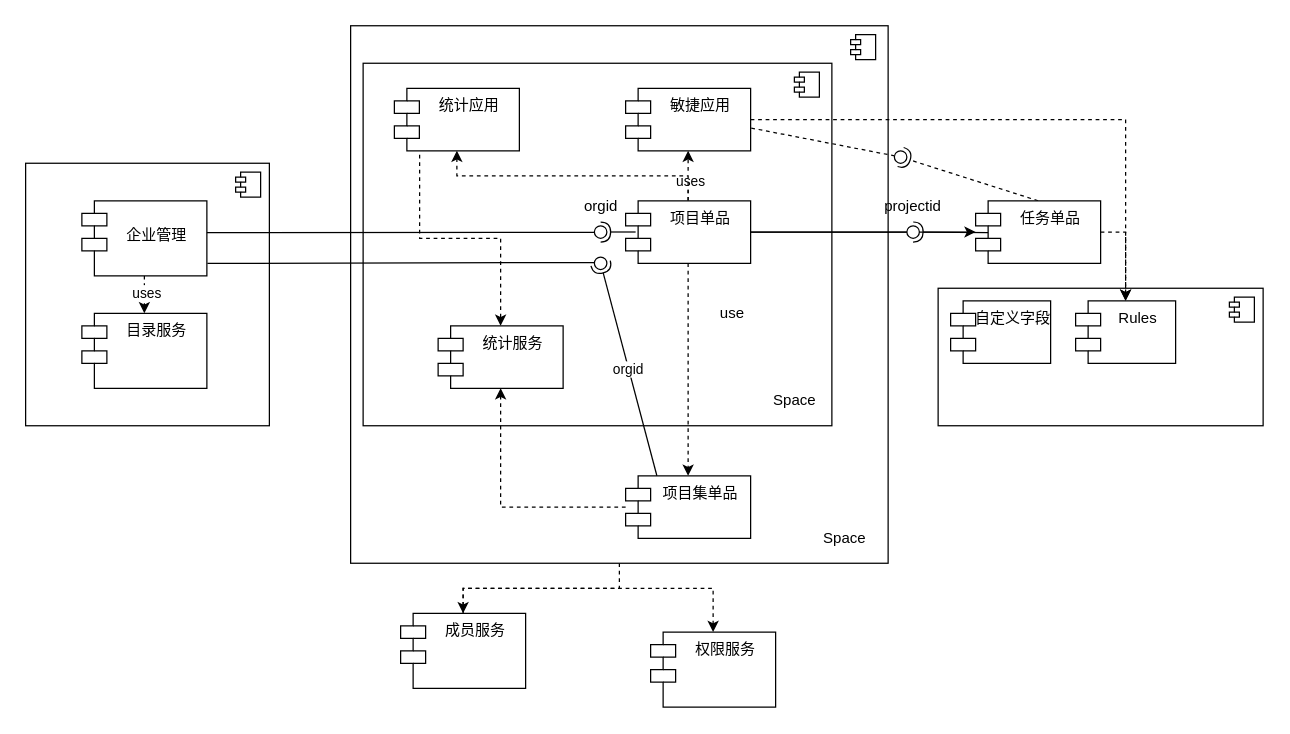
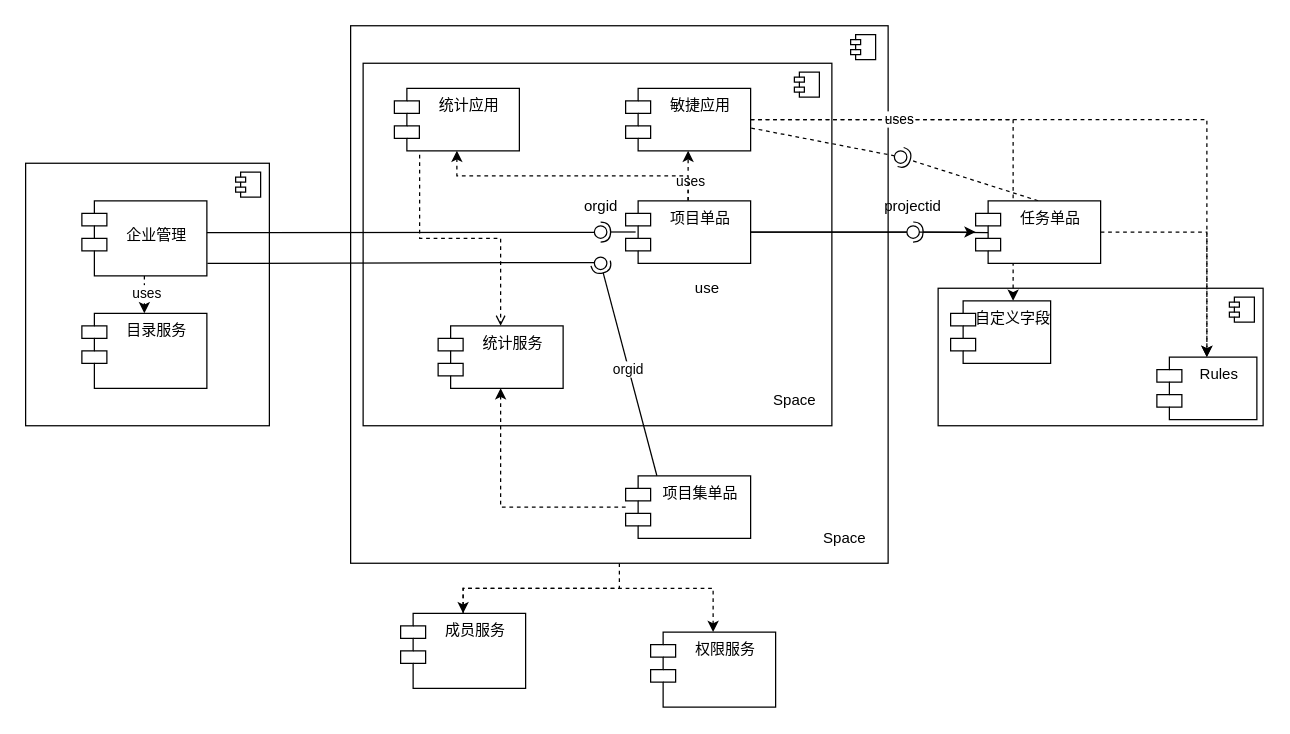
edge "敏捷应用" -> "自定义字段": added, label "uses"
node "use": moved (732, 313) -> (707, 288)
edge "统计应用" -> "统计服务": arrowhead classic -> open
node "Rules": moved (1126, 332) -> (1207, 388)
edge "项目单品" -> "项目集单品": removed
